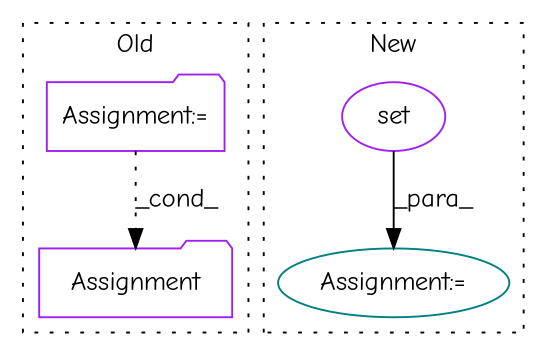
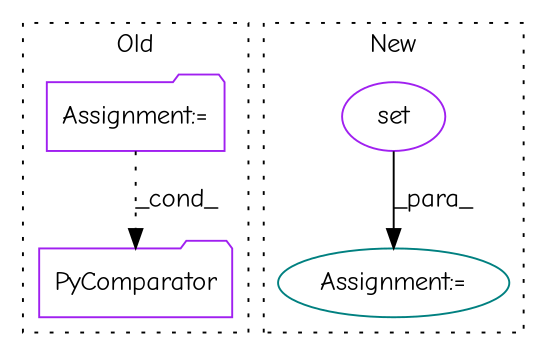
node "Assignment": label "Assignment" -> "PyComparator"
